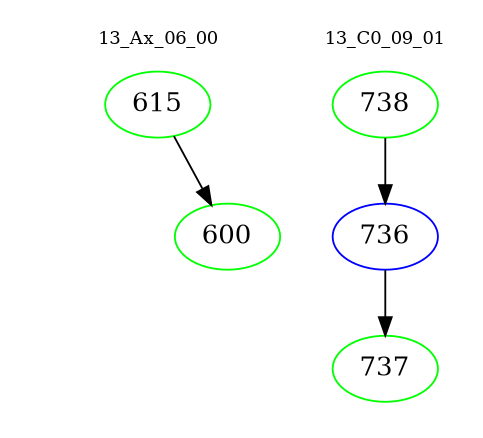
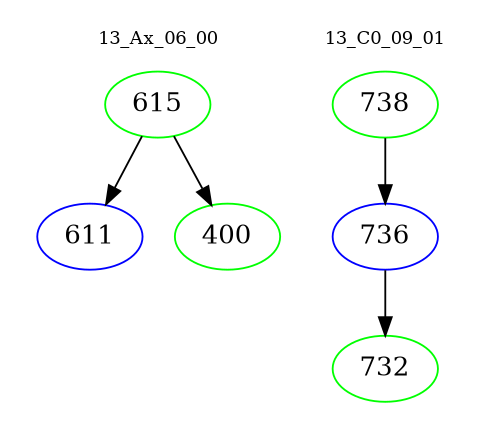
node "611": added
node "600": label "600" -> "400"
node "737": label "737" -> "732"
